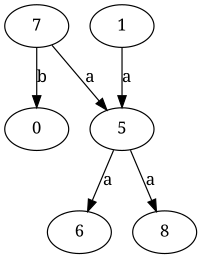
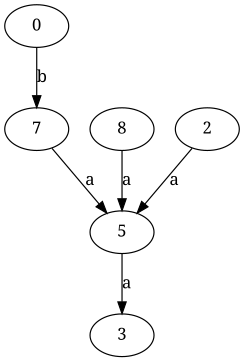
node "1": label "1" -> "2"
edge "7" -> "0": reversed
edge "5" -> "8": reversed
node "6": label "6" -> "3"
